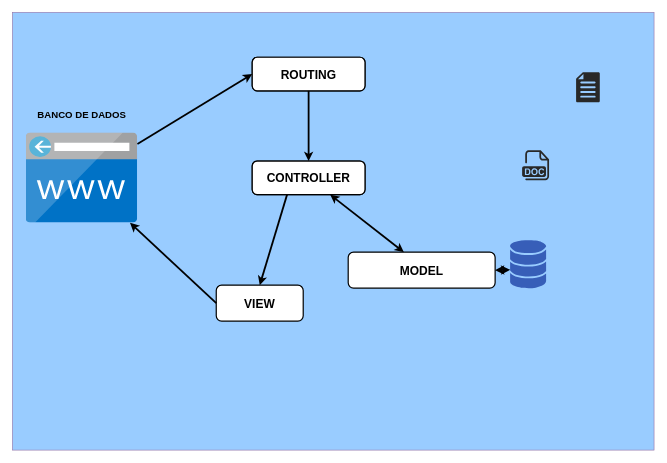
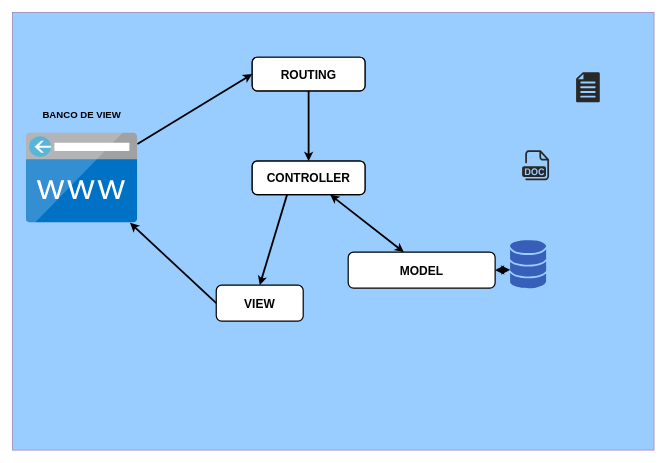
node "BANCO DE DADOS": label "BANCO DE DADOS" -> "BANCO DE VIEW"
